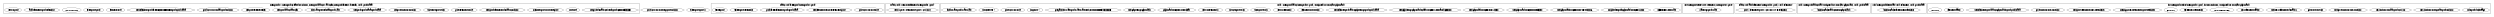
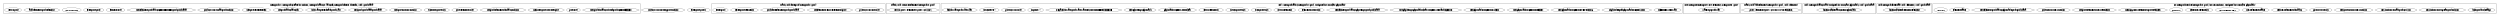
cluster "void mempool_free(void *element, mempool_t *pool)": label "void mempool_free(void *element, mempool_t *pool)" -> "void mempool_mempool(void *element, mempool_t *pool)"
node "set_element_pool_free_GFP_KERNEL_pool_pool_data": label "set_element_pool_free_GFP_KERNEL_pool_pool_data" -> "set_element_pool_alloc_GFP_KERNEL_pool_pool_data"
